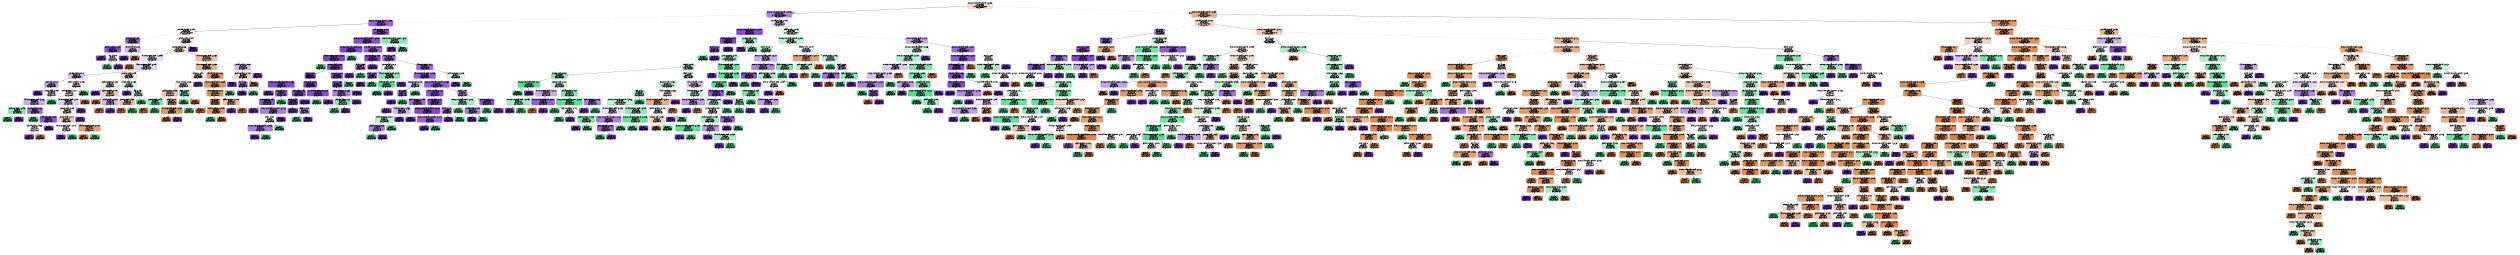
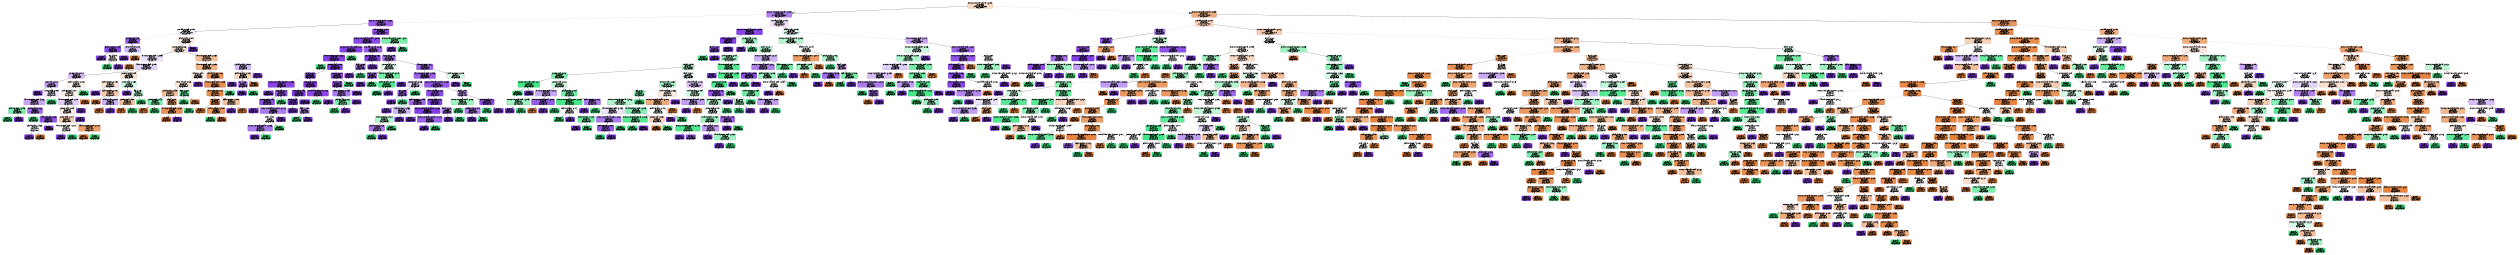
node "gini = 0.0 samples = 8 value = [0, 8, 0] class = Graduate": fillcolor #39e581 -> #9659e9
